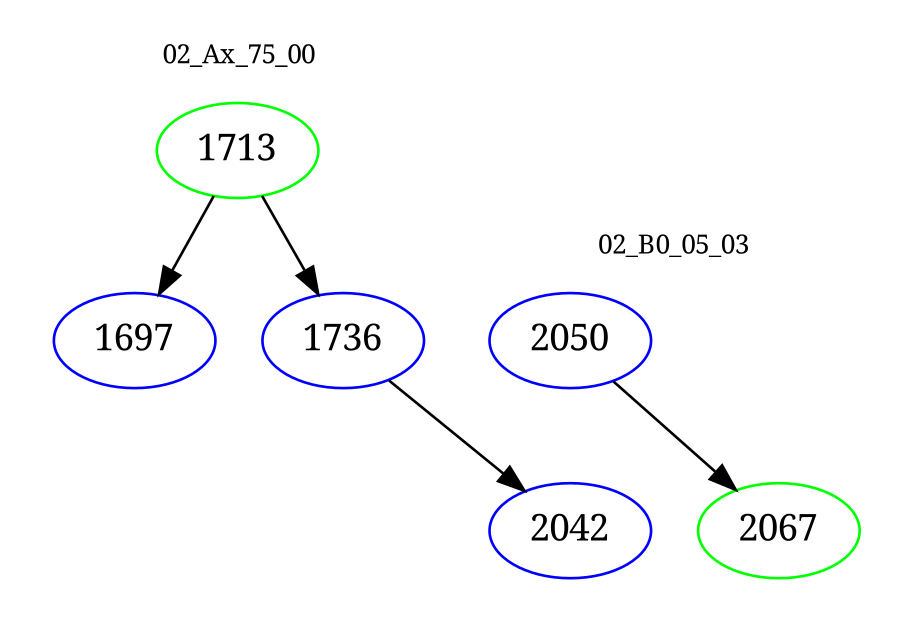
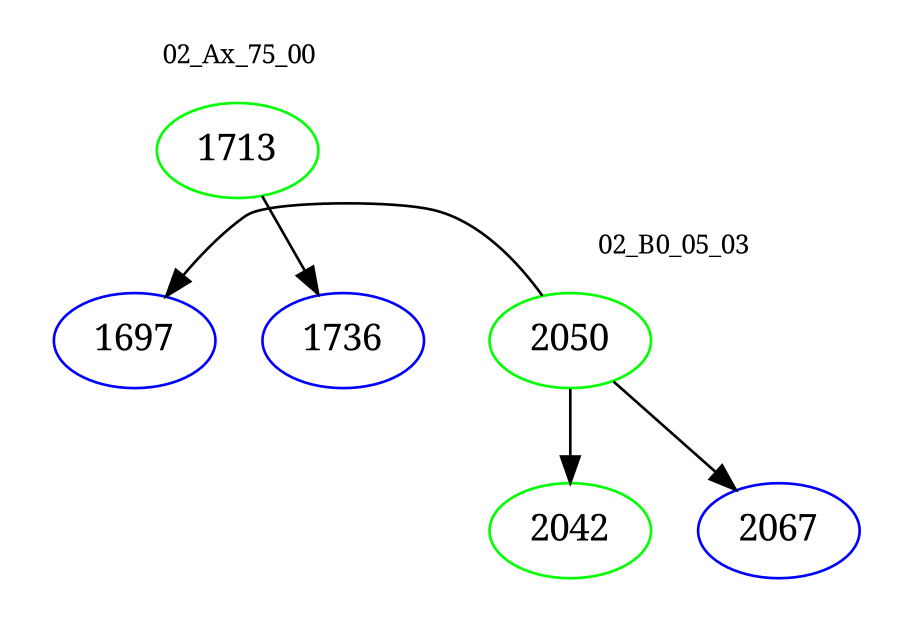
edge "1713" -> "1697": now "2050" -> "1697"
node "2050": color blue -> green
edge "1736" -> "2042": now "2050" -> "2042"
node "2042": color blue -> green
node "2067": color green -> blue
